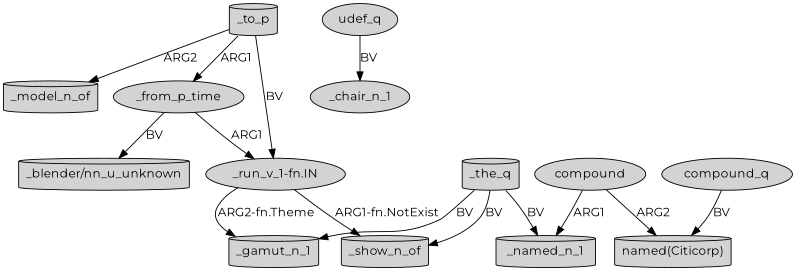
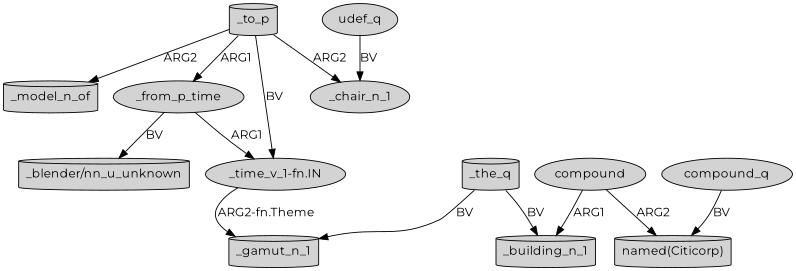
edge "_to_p" -> "_chair_n_1": added, label "ARG2"
node "_run_v_1-fn.IN": label "_run_v_1-fn.IN" -> "_time_v_1-fn.IN"
node "_show_n_of": removed
node "_named_n_1": label "_named_n_1" -> "_building_n_1"
